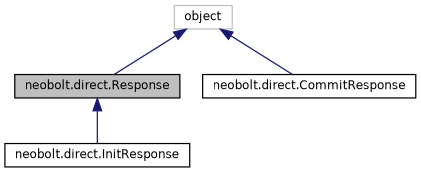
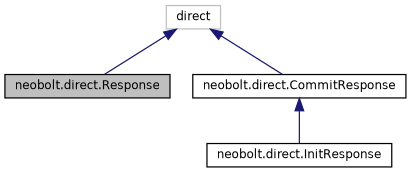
node "object": label "object" -> "direct"
edge "neobolt.direct.InitResponse" -> "neobolt.direct.Response": now "neobolt.direct.InitResponse" -> "neobolt.direct.CommitResponse"
